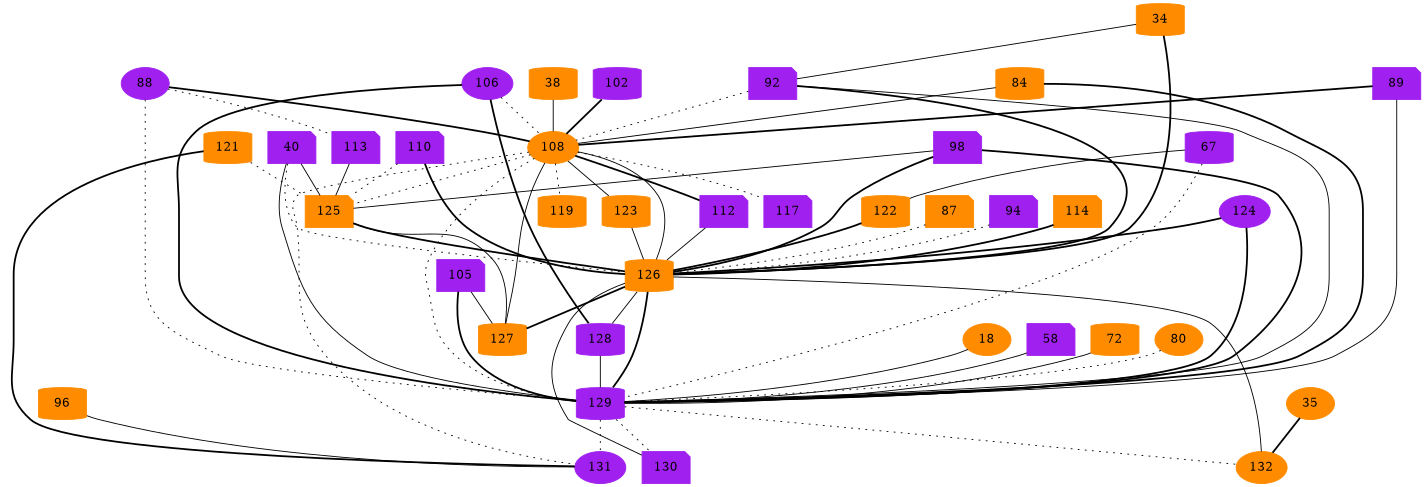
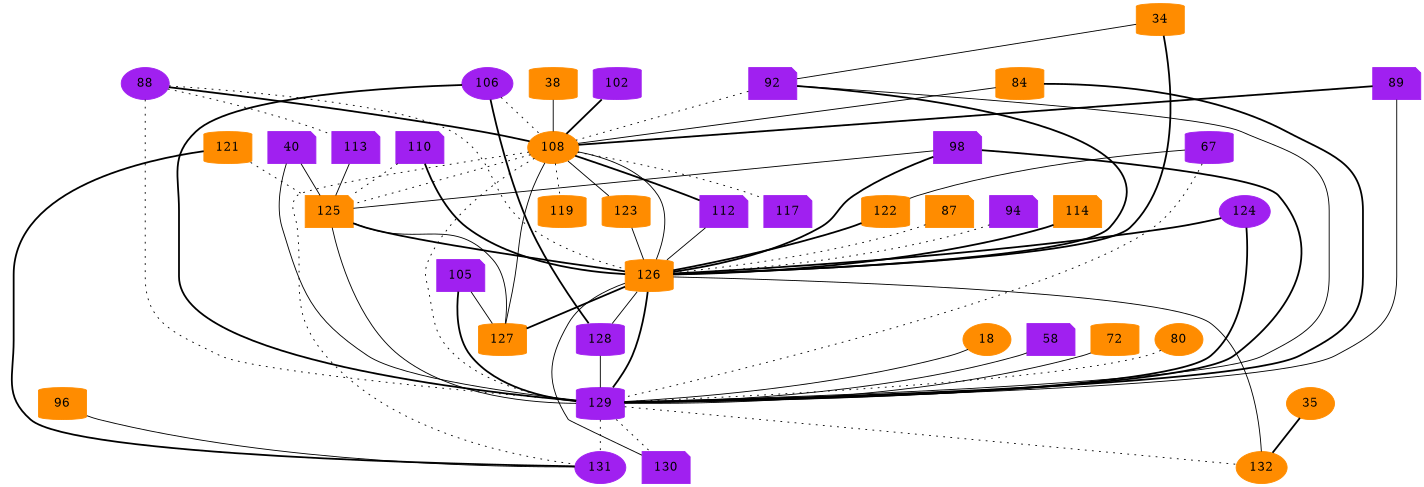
edge "40" -- "126": now "88" -- "126"
edge "125" -- "129": added
